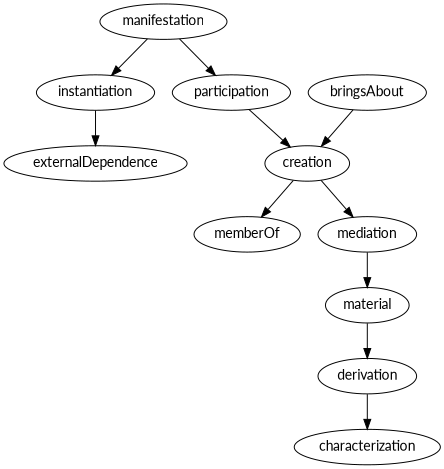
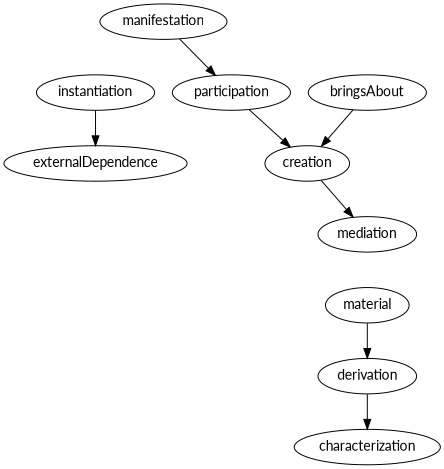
edge "manifestation" -> "instantiation": removed
node "memberOf": removed
edge "mediation" -> "material": removed
